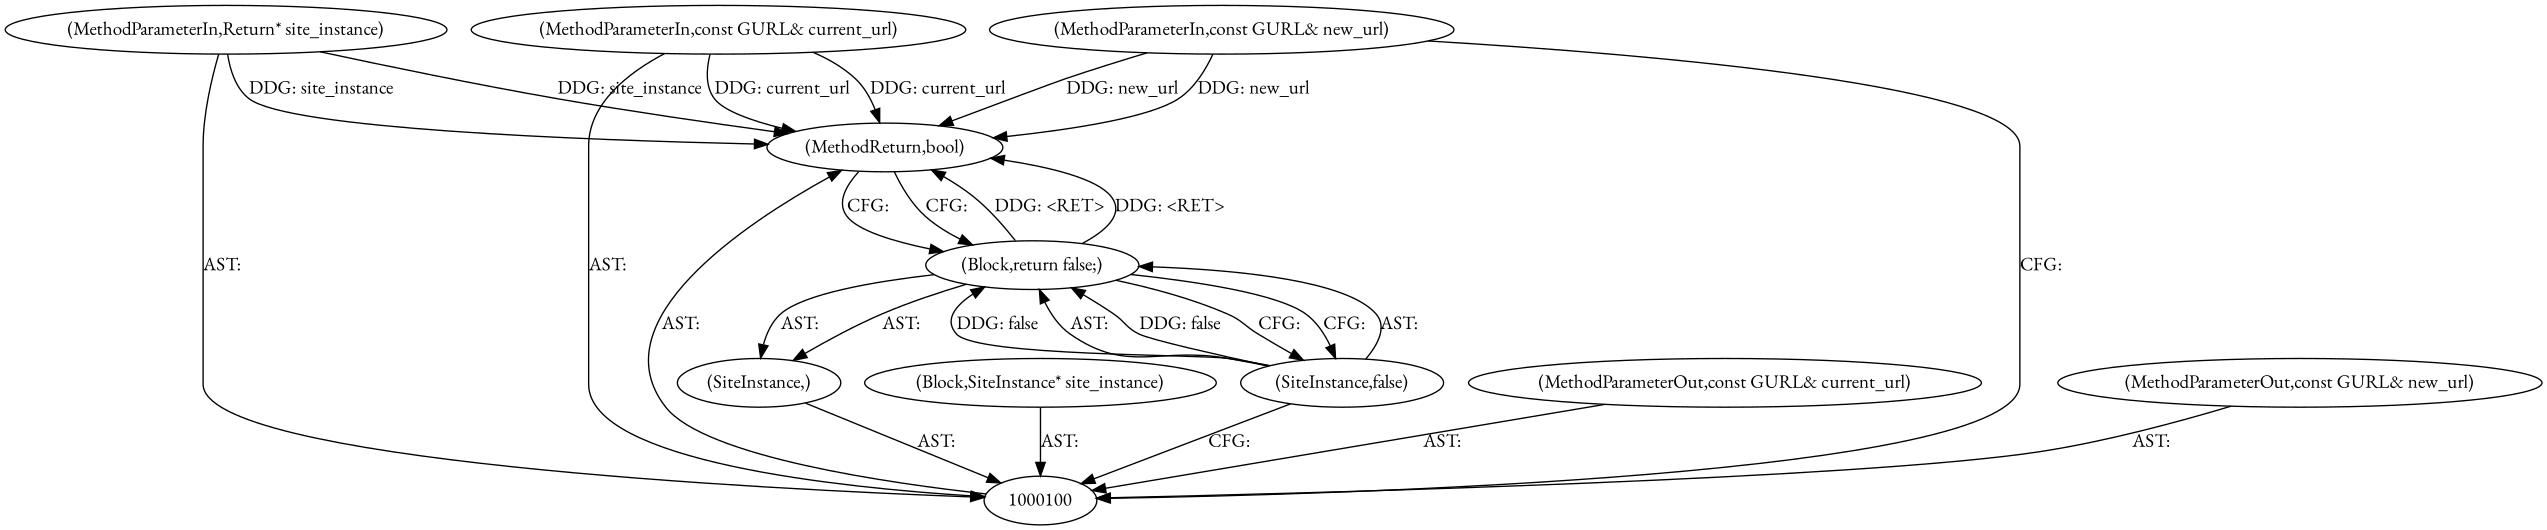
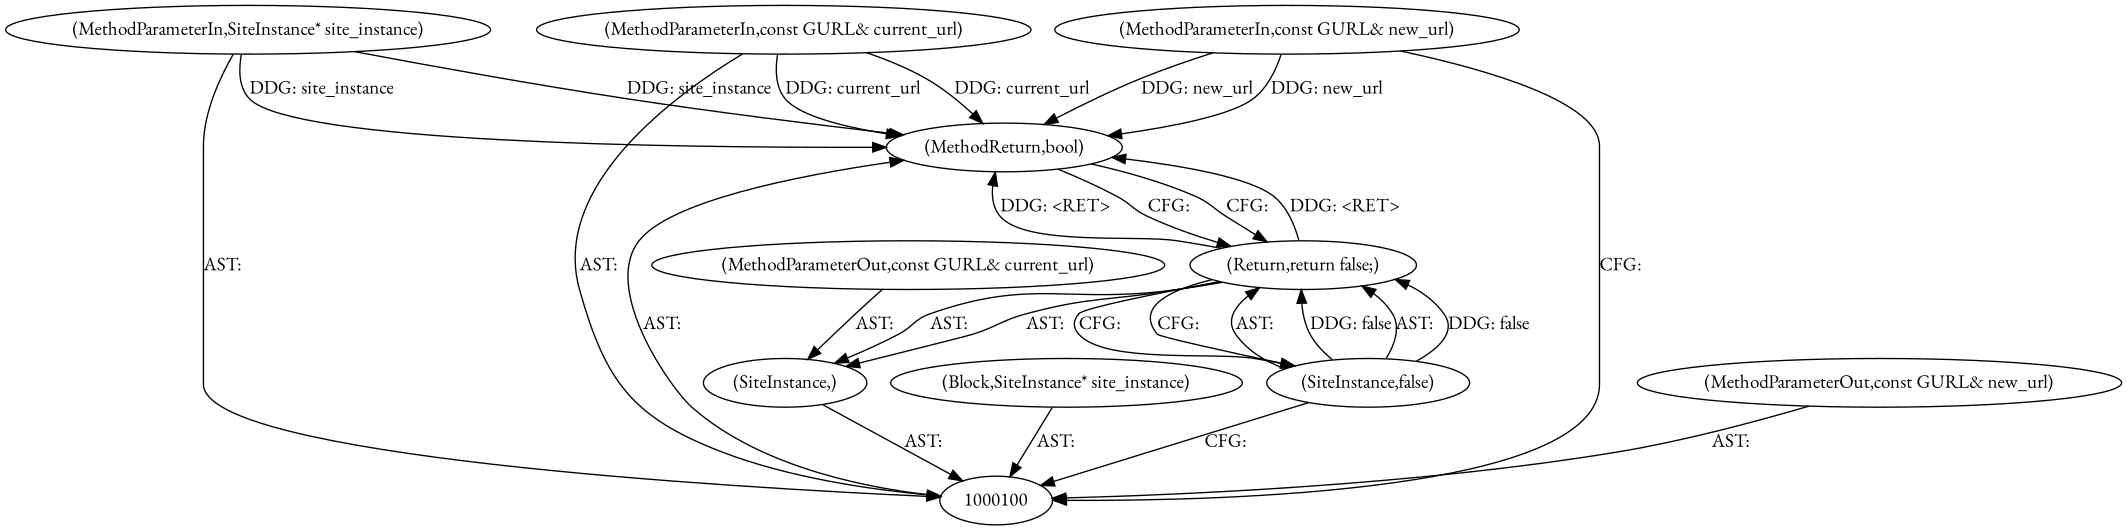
node "(MethodParameterIn,Return* site_instance)": label "(MethodParameterIn,Return* site_instance)" -> "(MethodParameterIn,SiteInstance* site_instance)"
node "(Block,return false;)": label "(Block,return false;)" -> "(Return,return false;)"
edge "(MethodParameterOut,const GURL& current_url)" -> "1000100": now "(MethodParameterOut,const GURL& current_url)" -> "(SiteInstance,)"
